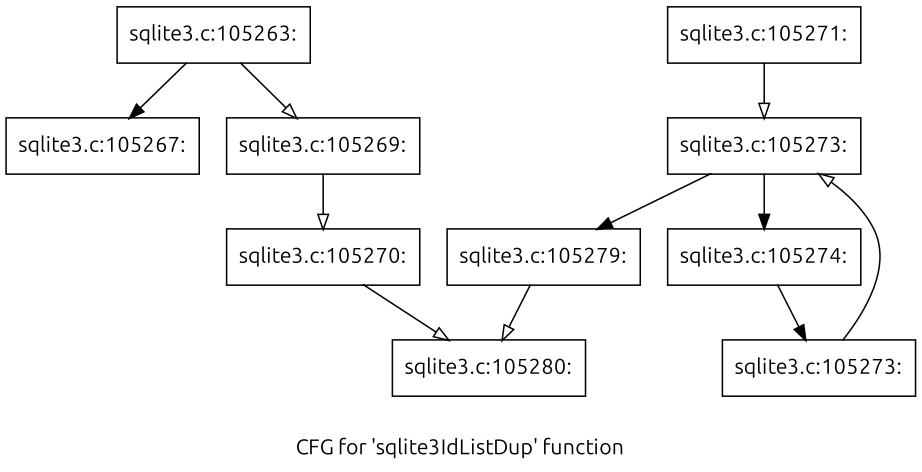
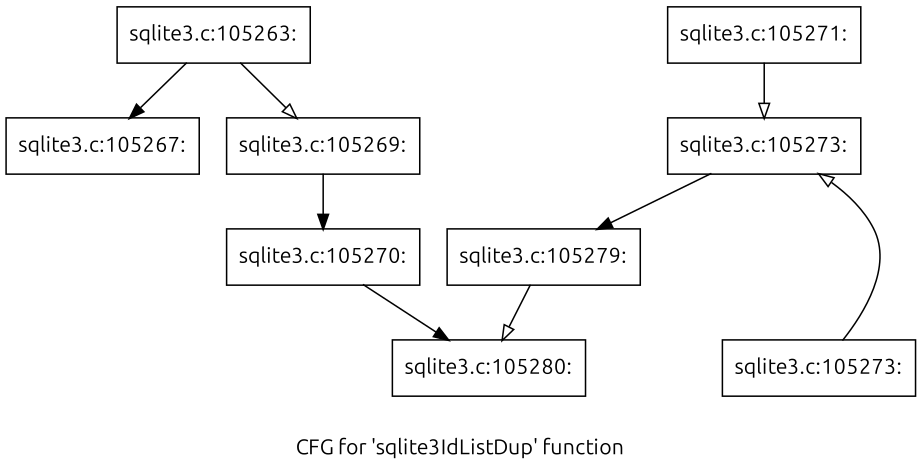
edge "sqlite3.c:105269:" -> "sqlite3.c:105270:": arrowhead onormal -> normal
node "sqlite3.c:105274:": removed
edge "sqlite3.c:105270:" -> "sqlite3.c:105280:": arrowhead onormal -> normal
